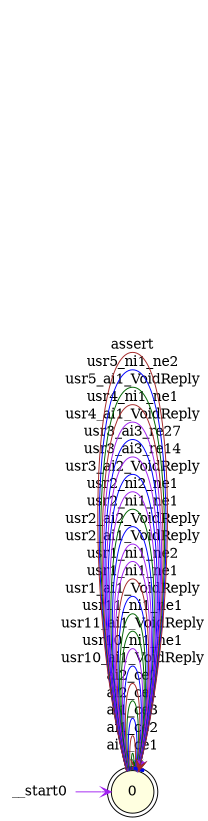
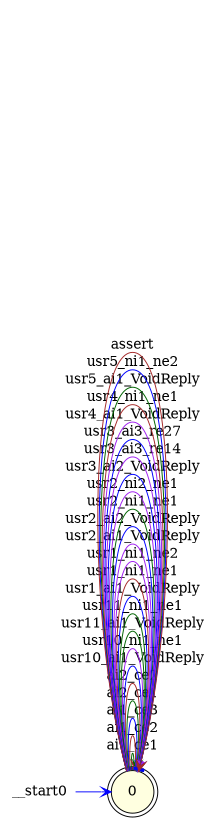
edge "__start0" -> "0": color purple -> blue
